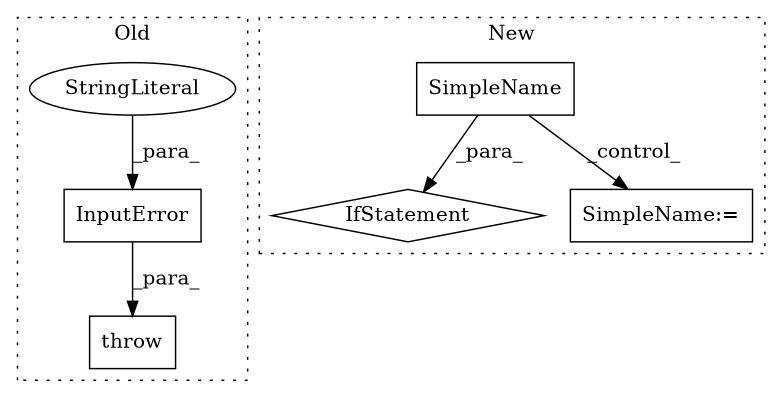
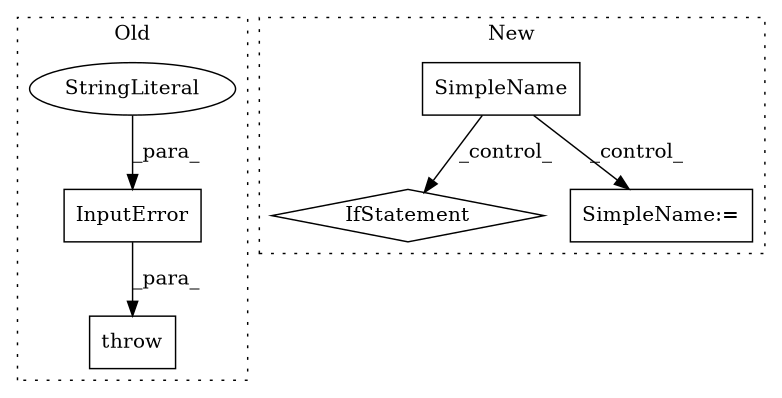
edge "SimpleName" -> "IfStatement": label "_para_" -> "_control_"
